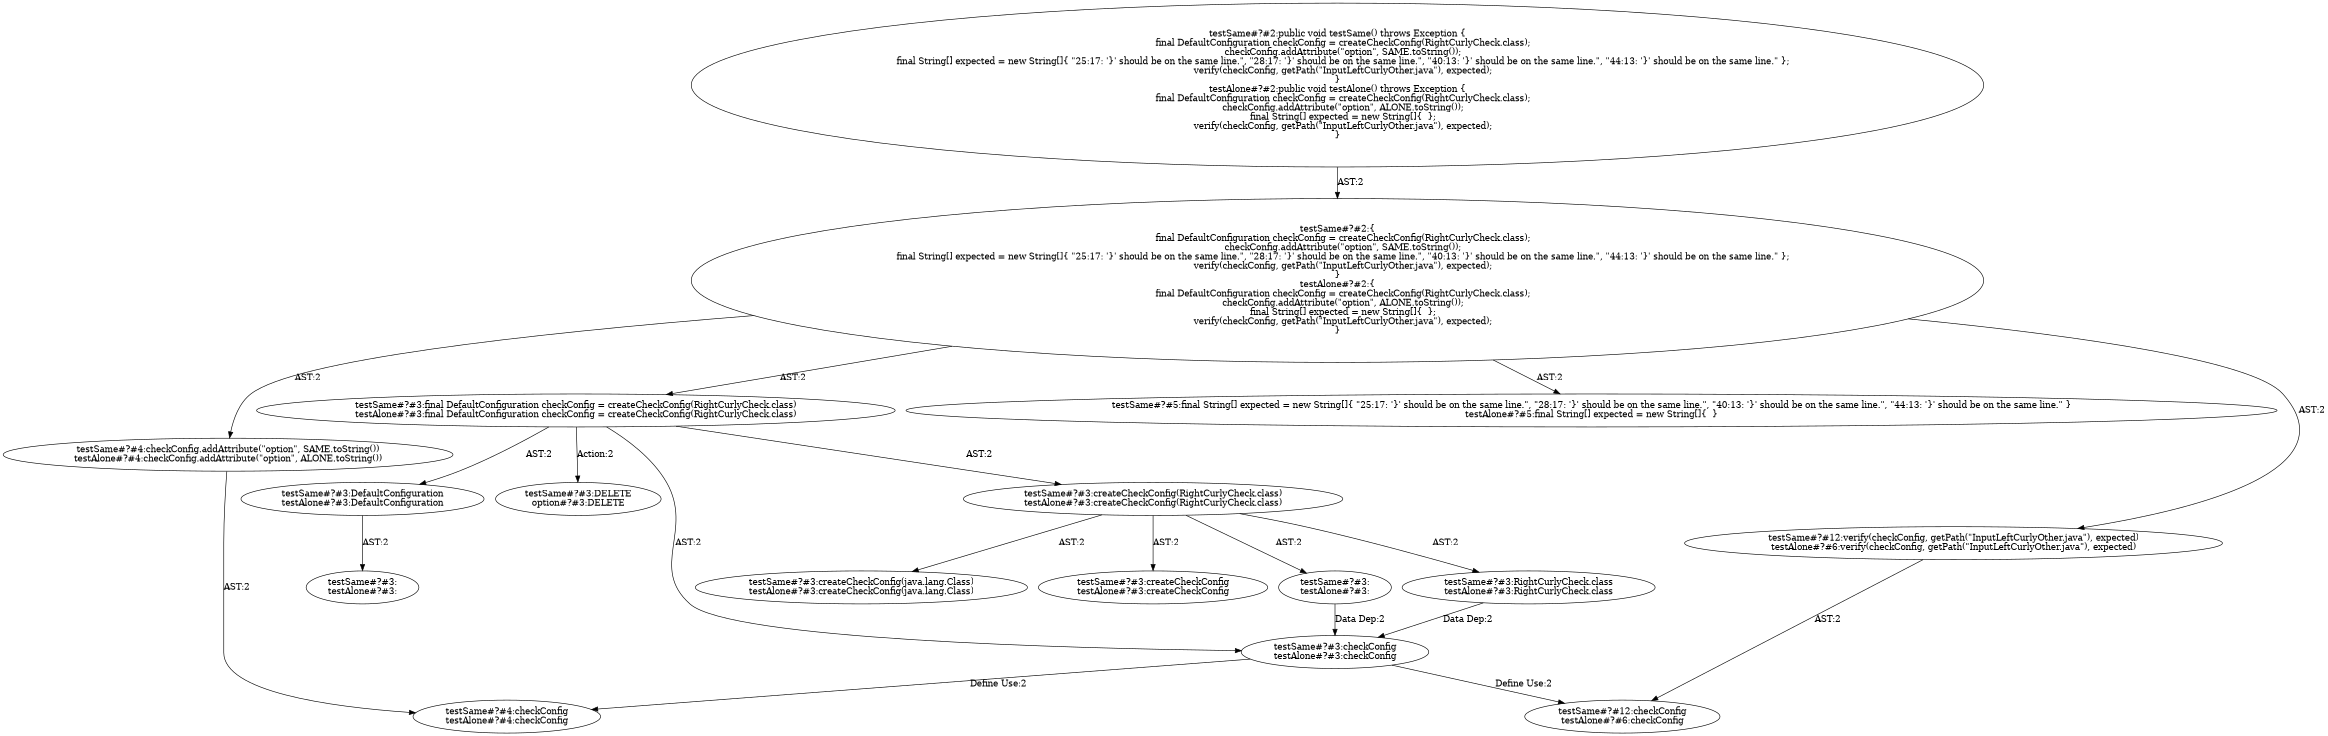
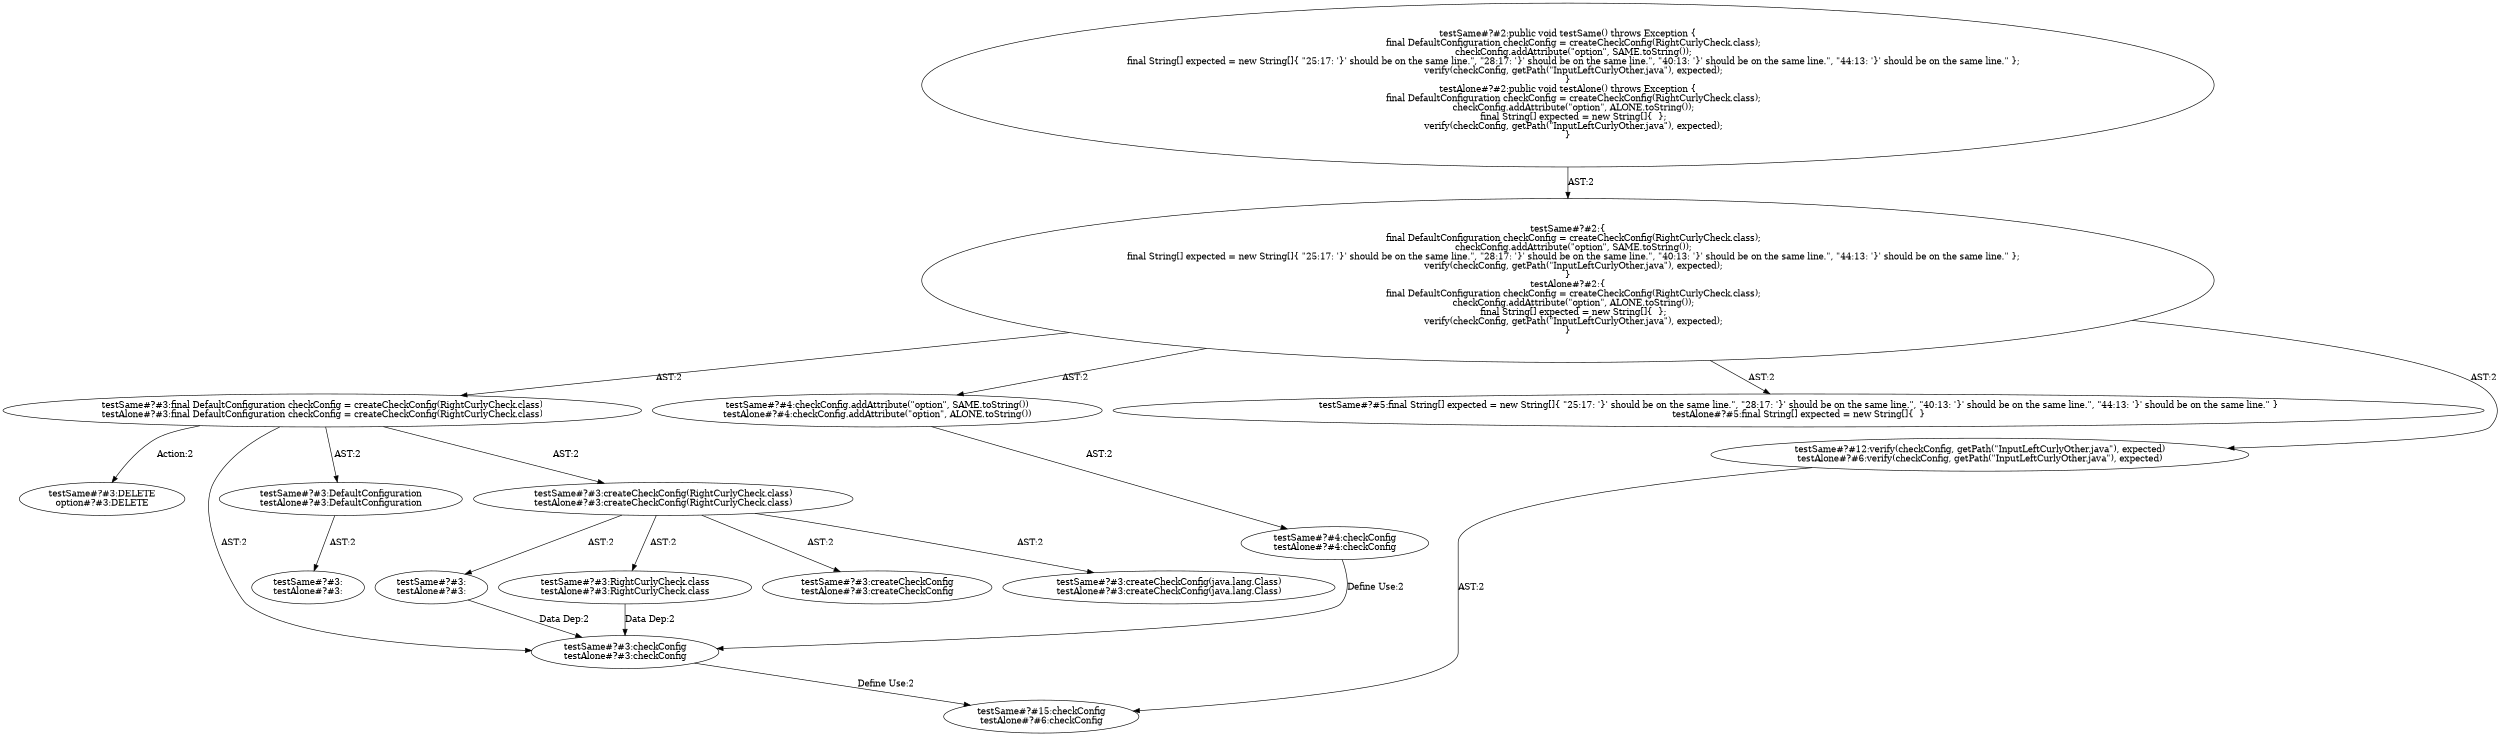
edge "testSame#?#3:checkConfig testAlone#?#3:checkConfig" -> "testSame#?#4:checkConfig testAlone#?#4:checkConfig": reversed
node "testSame#?#12:checkConfig testAlone#?#6:checkConfig": label "testSame#?#12:checkConfig testAlone#?#6:checkConfig" -> "testSame#?#15:checkConfig testAlone#?#6:checkConfig"
